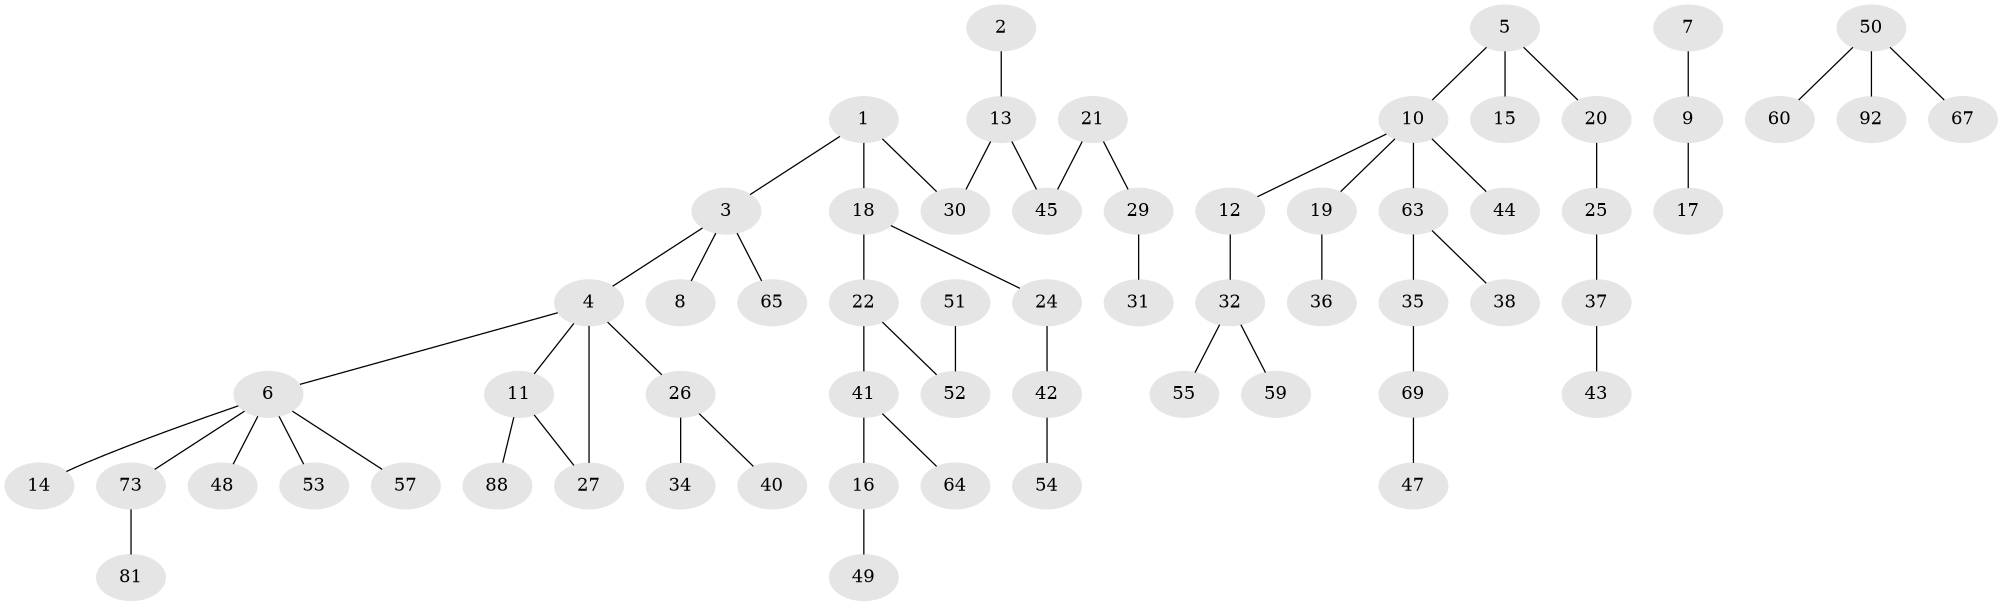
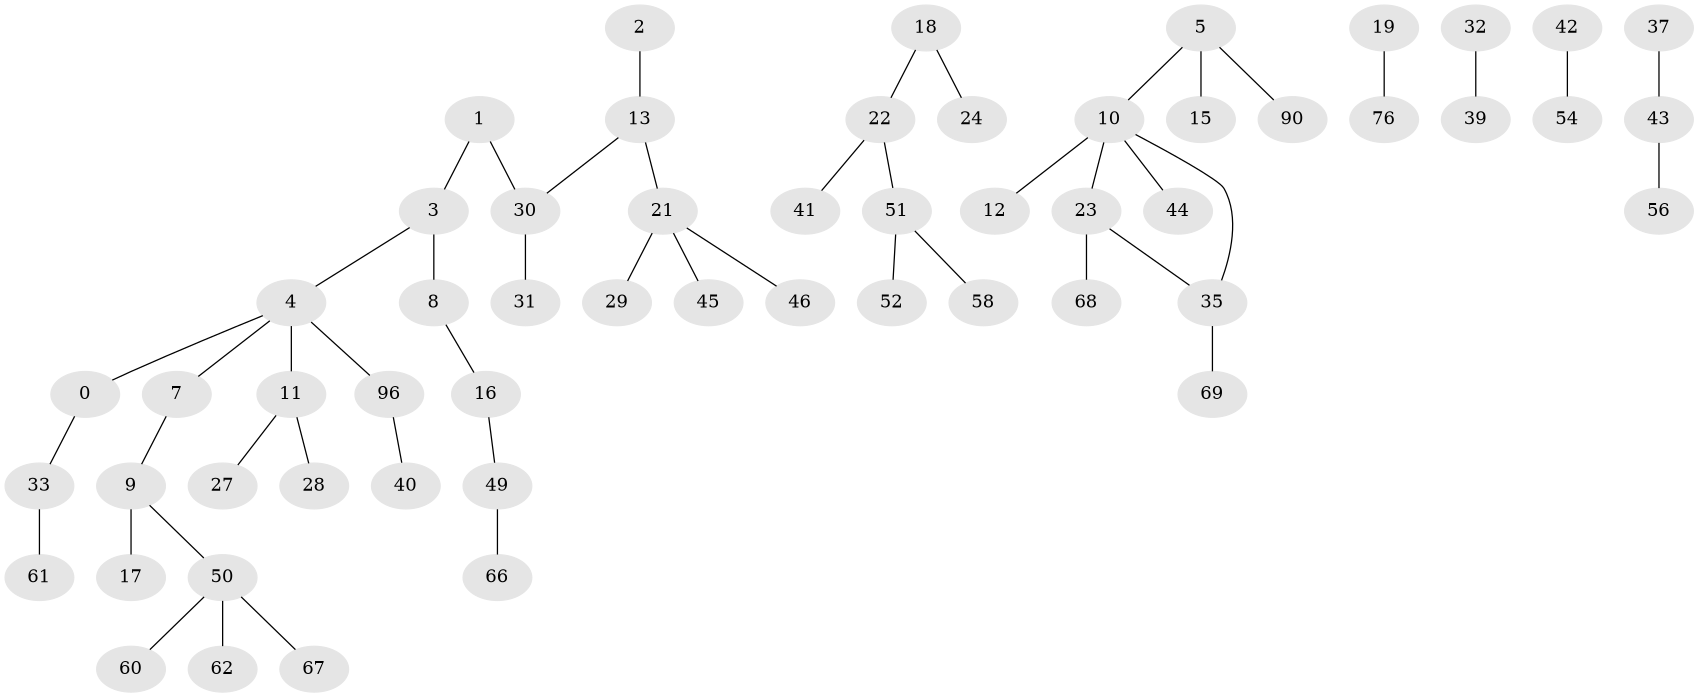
node "20": label "20" -> "90"
node "92": label "92" -> "62"
edge "13" -- "45": now "13" -- "21"
edge "10" -- "19": now "10" -- "35"
edge "1" -- "18": removed
node "63": label "63" -> "23"
node "25": removed
node "56": added
edge "29" -- "31": now "30" -- "31"
edge "12" -- "32": removed
node "65": removed
node "46": added
node "58": added
node "36": label "36" -> "76"
node "38": label "38" -> "68"
edge "22" -- "52": now "22" -- "51"
edge "24" -- "42": removed
node "6": label "6" -> "0"
edge "4" -- "27": now "4" -- "7"
node "26": label "26" -> "96"
node "55": removed
node "59": label "59" -> "39"
edge "41" -- "16": now "8" -- "16"
node "14": removed
node "73": label "73" -> "33"
node "48": removed
node "53": removed
node "57": removed
node "88": label "88" -> "28"
node "34": removed
node "64": removed
node "47": removed
edge "9" -- "50": added
node "81": label "81" -> "61"
node "66": added
